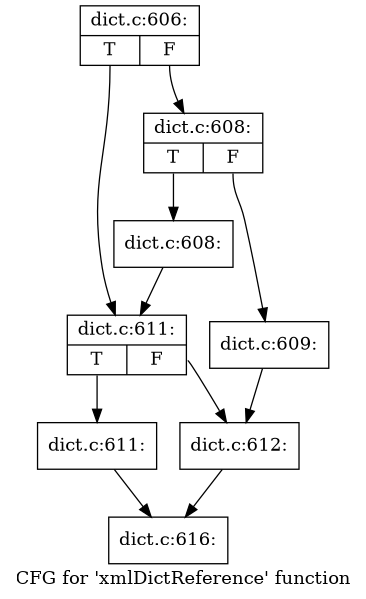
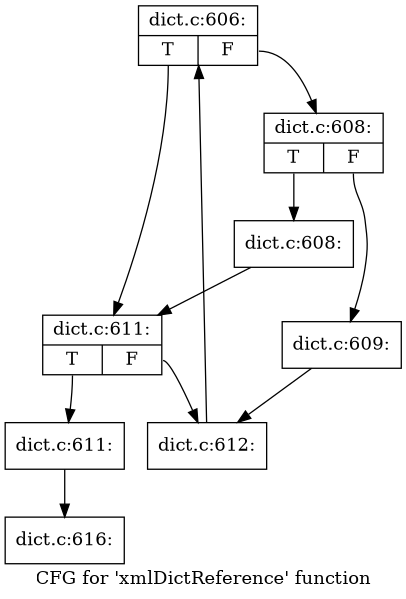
edge "dict.c:612:" -> "dict.c:616:": now "dict.c:612:" -> "dict.c:606:"
